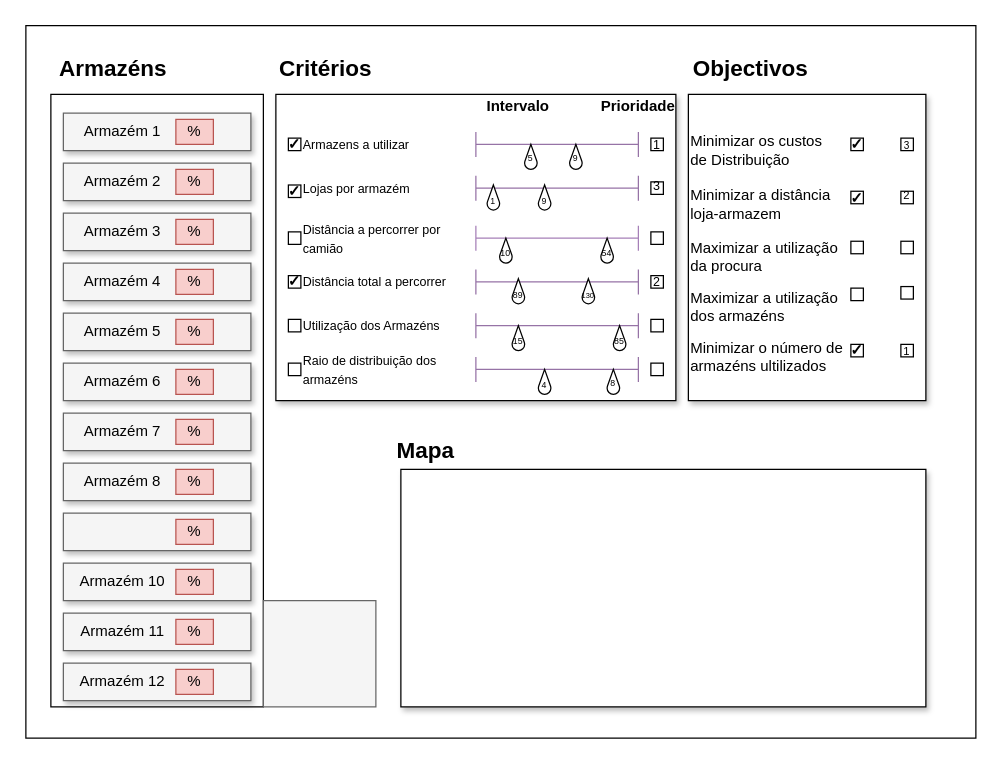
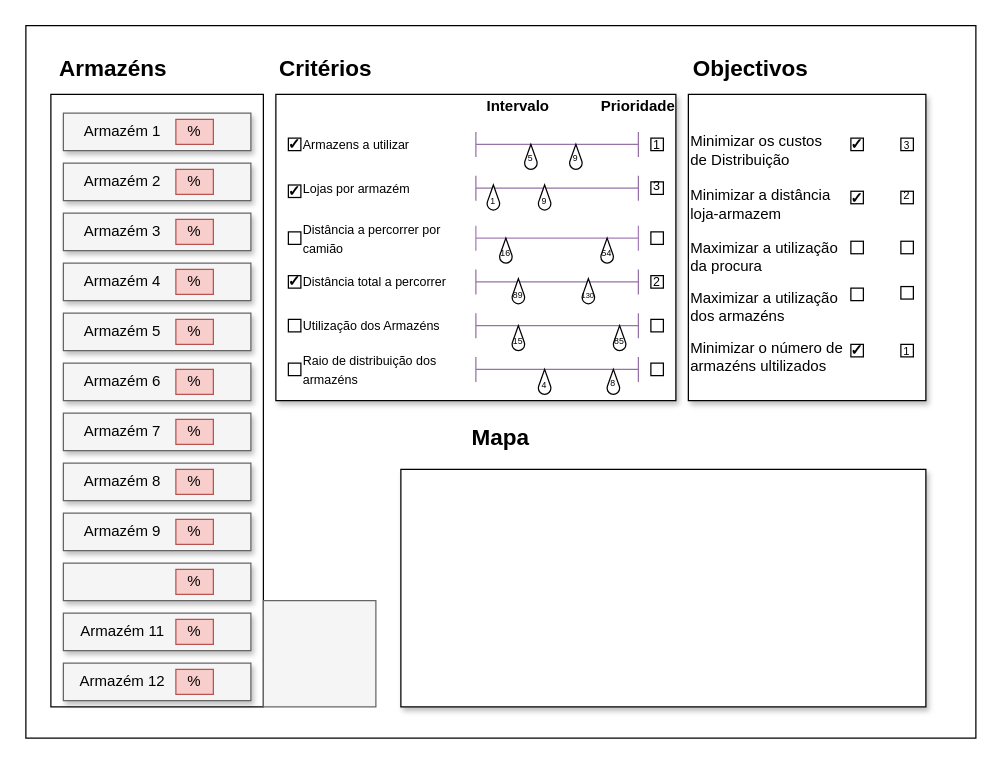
node "10": label "10" -> "16"
node "Mapa": moved (426, 451) -> (501, 438)
node "Armazém 9": added
node "Armazém 10": removed
